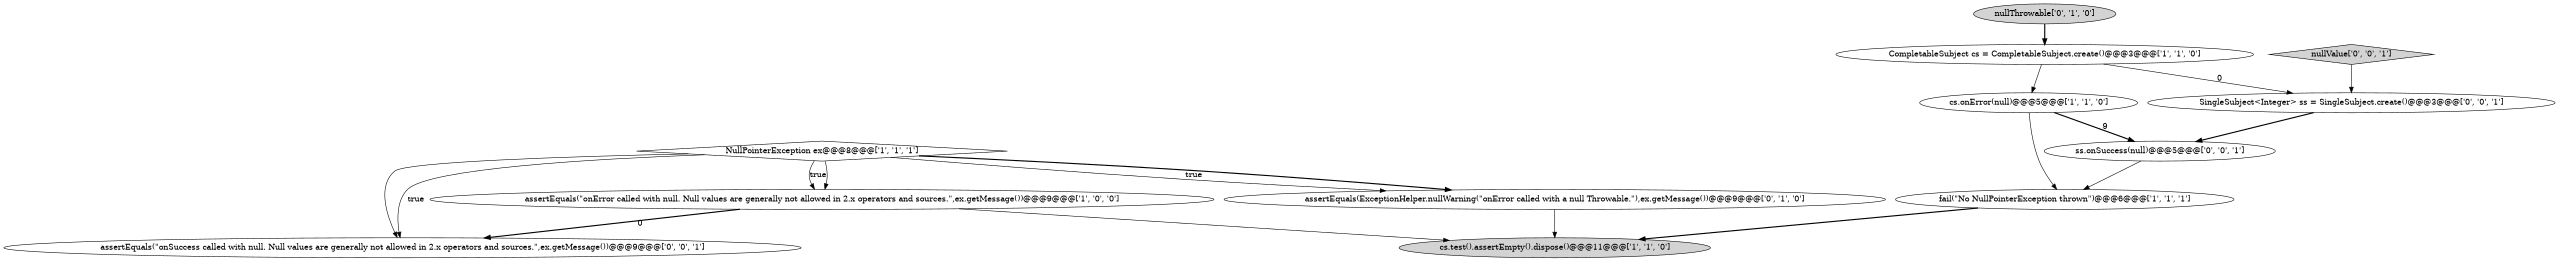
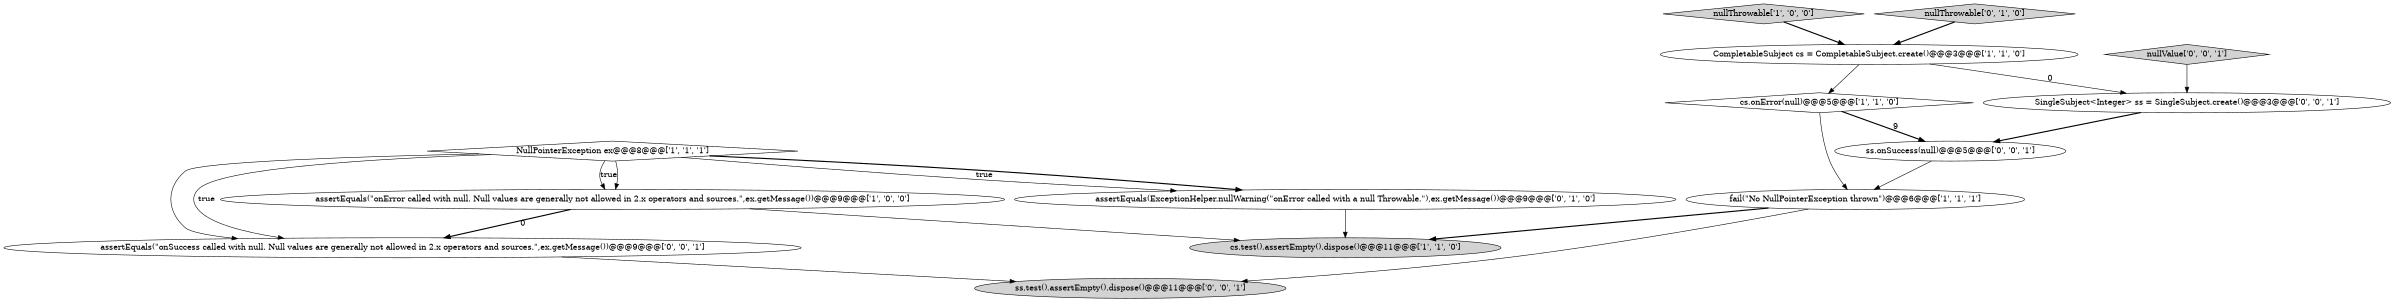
node "nullThrowable['1', '0', '0']": added
node "nullThrowable['0', '1', '0']": shape ellipse -> diamond
node "cs.onError(null)@@@5@@@['1', '1', '0']": shape ellipse -> diamond
node "ss.test().assertEmpty().dispose()@@@11@@@['0', '0', '1']": added
